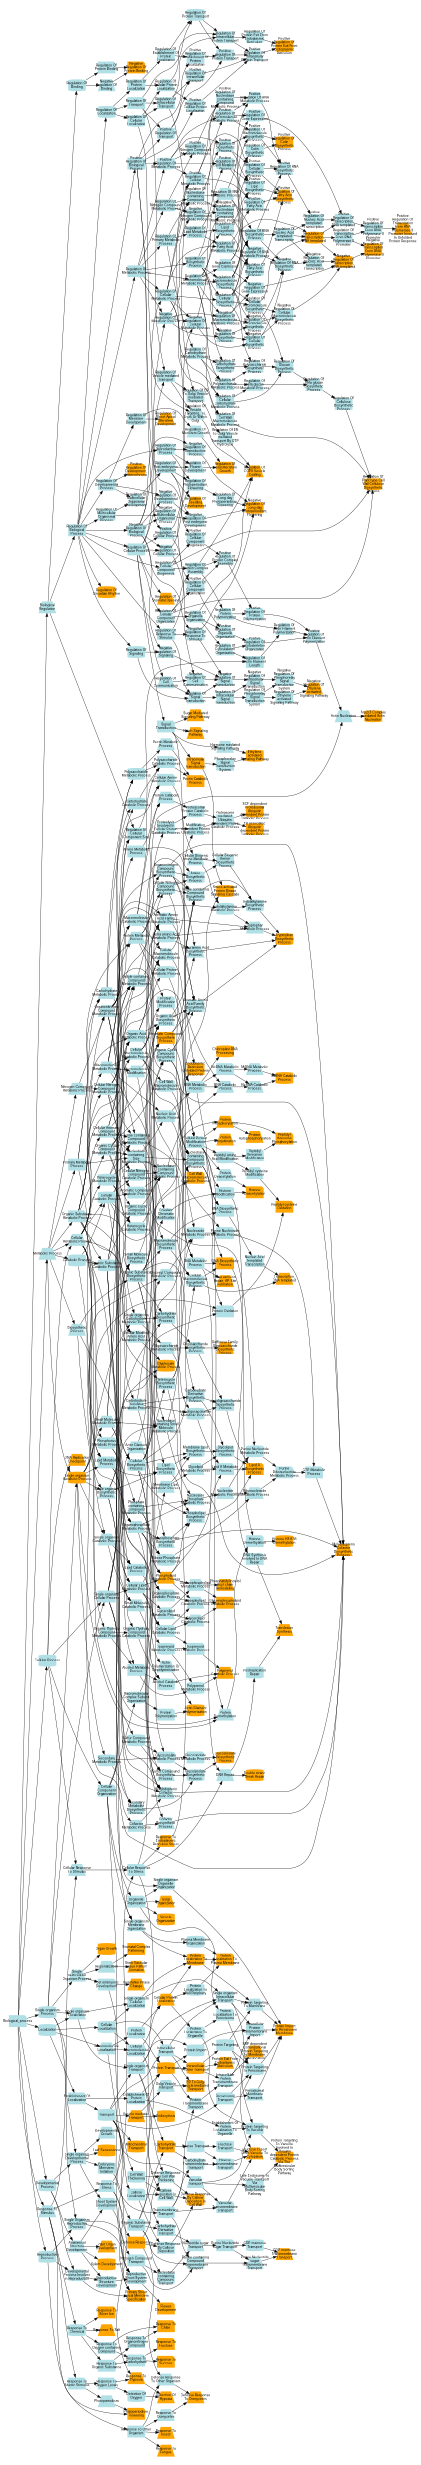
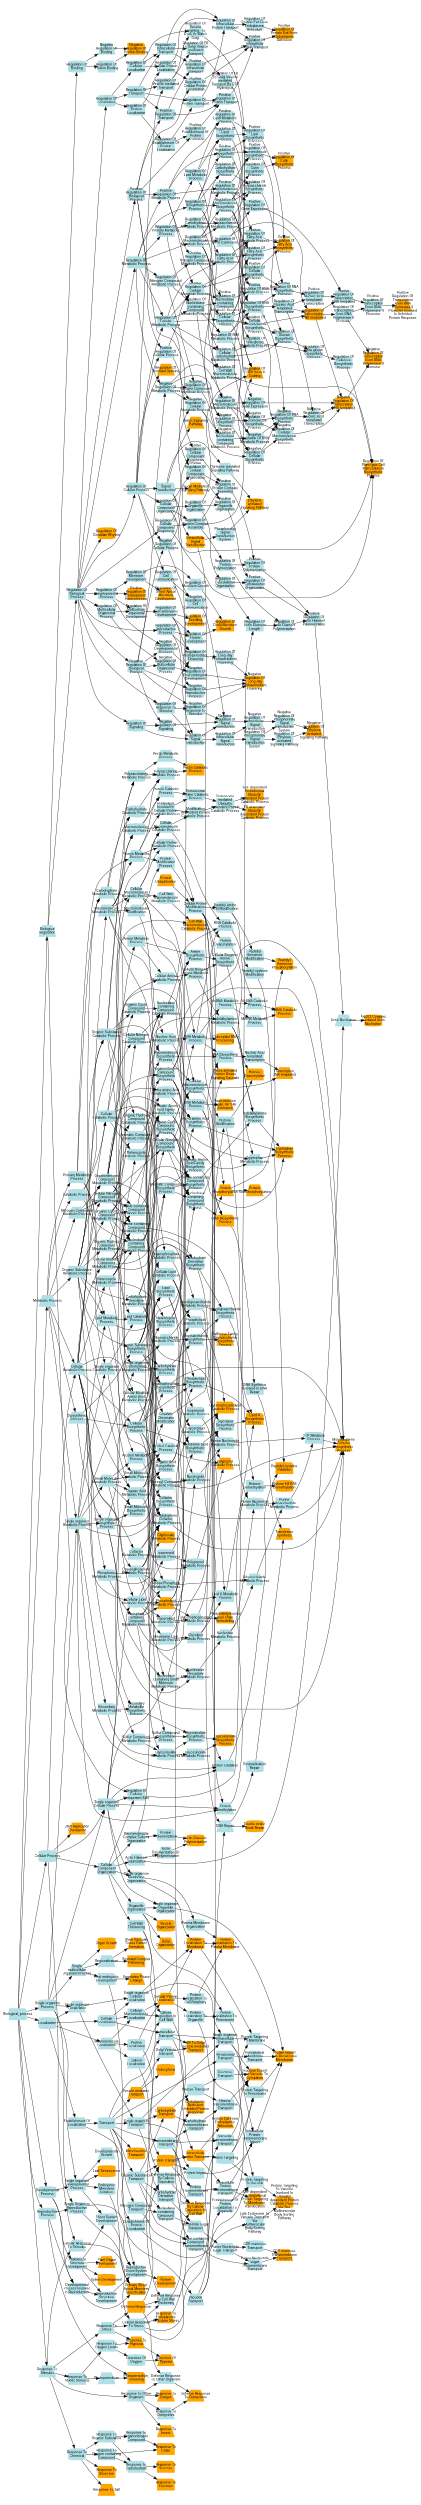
edge "Organic Acid Biosynthetic Process" -> "Aromatic Amino Acid Family Biosynthetic Process": now "Organic Acid Biosynthetic Process" -> "RNA Metabolic Process"
node "Aromatic Compound Biosynthetic Process": fillcolor orange -> powderblue
edge "Cellular Protein Modification Process" -> "Protein Ubiquitination": reversed
node "Nucleobase containing Size Metabolic Process": label "Nucleobase containing Size Metabolic Process" -> "Nucleobase containing Compound Metabolic Process"
node "Peptidyl cysteine Modification": shape trapezium -> cylinder
node "Single organism Metabolic Process": fillcolor orange -> powderblue
edge "Heterocycle Biosynthetic Process" -> "Molybdopterin Cofactor Biosynthetic Process": now "Glycosyl Compound Metabolic Process" -> "Molybdopterin Cofactor Biosynthetic Process"
edge "Phosphate containing Compound Metabolic Process" -> "Ribose Phosphate Metabolic Process": added
